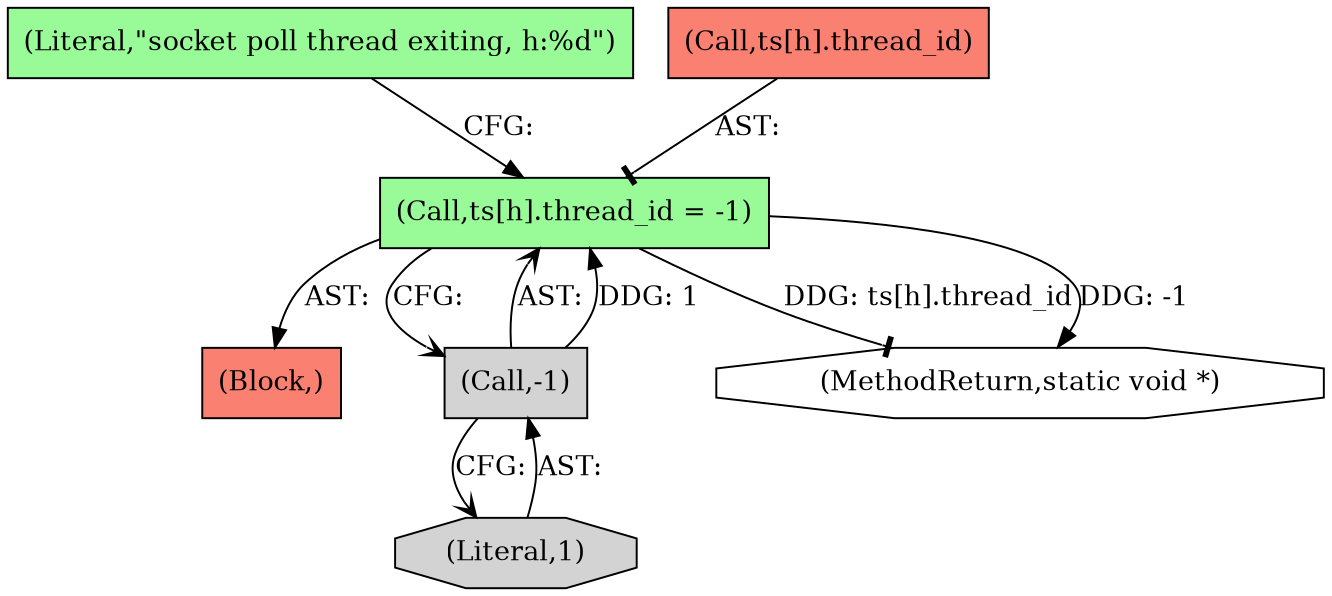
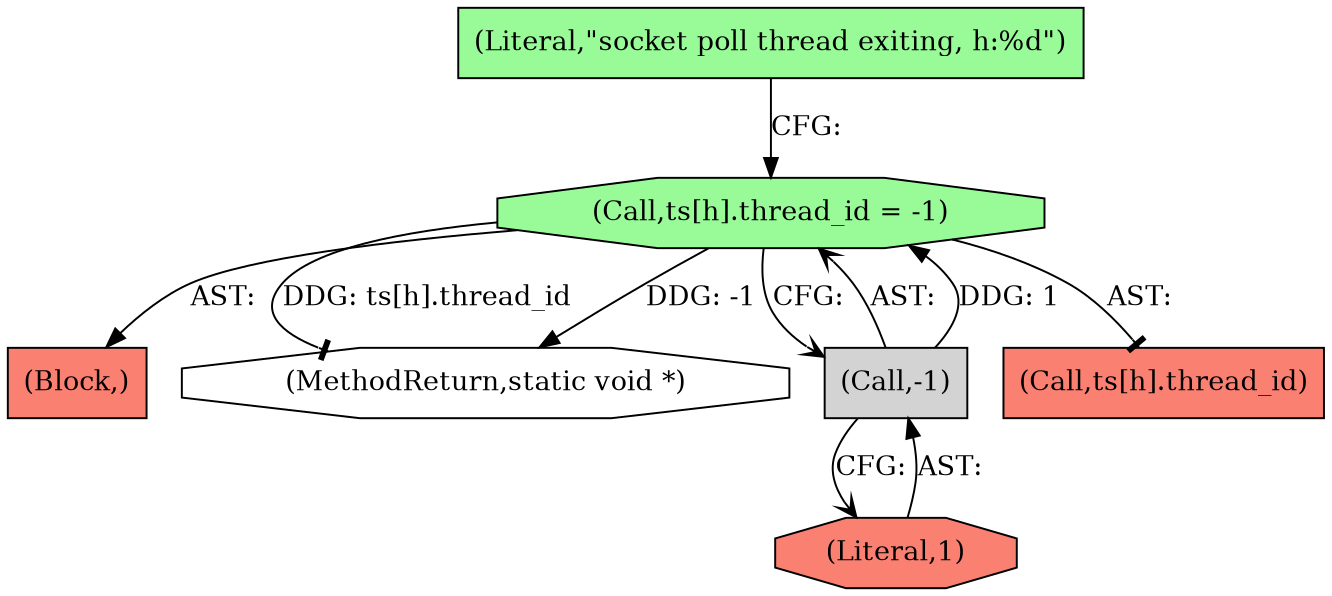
edge "(Call,ts[h].thread_id)" -> "(Call,ts[h].thread_id = -1)": reversed
node "(Call,ts[h].thread_id = -1)": shape box -> octagon
node "(Literal,1)": fillcolor lightgrey -> salmon
